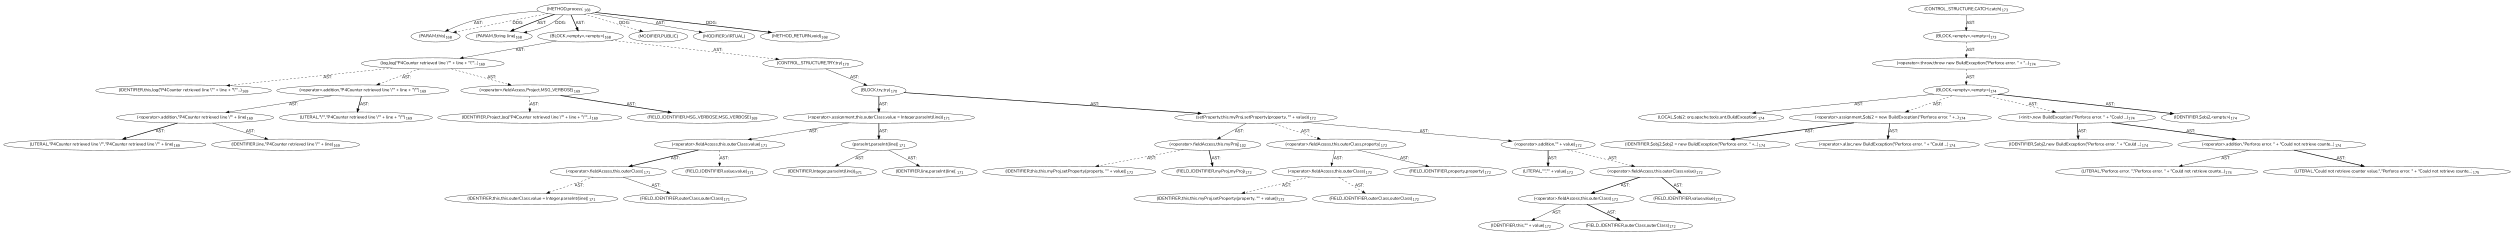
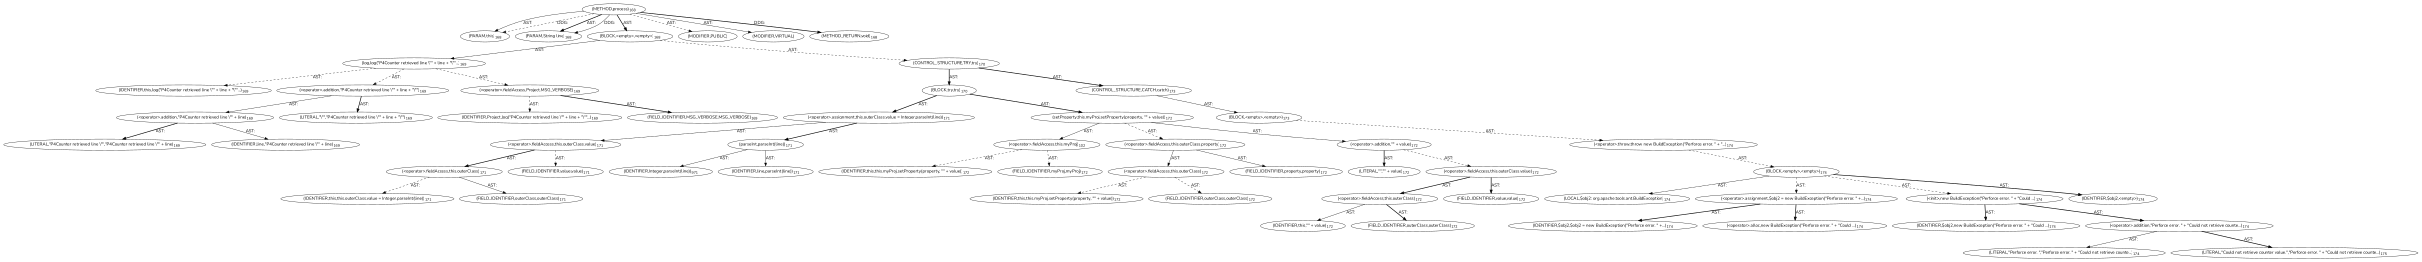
edge "(METHOD,process)" -> "(MODIFIER,PUBLIC)": label "DDG: " -> "AST: "
edge "(CONTROL_STRUCTURE,TRY,try)" -> "(BLOCK,try,try)": style solid -> bold
edge "(CONTROL_STRUCTURE,TRY,try)" -> "(CONTROL_STRUCTURE,CATCH,catch)": added, label "AST:"
edge "(<operator>.fieldAccess,this.myProj)" -> "(FIELD_IDENTIFIER,myProj,myProj)": style bold -> dashed
